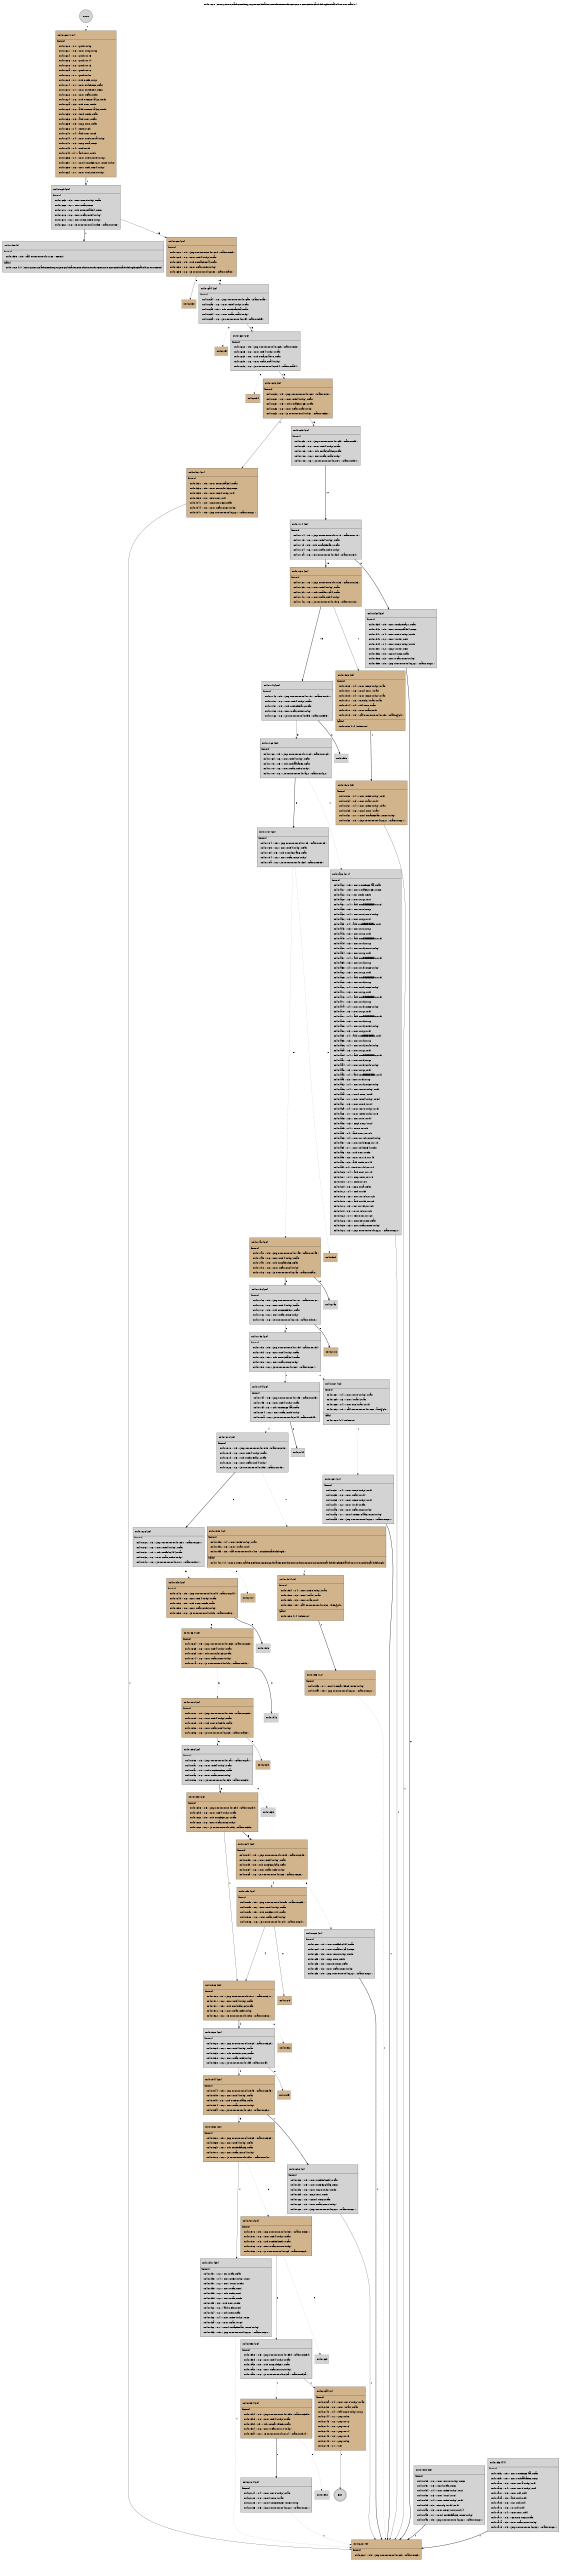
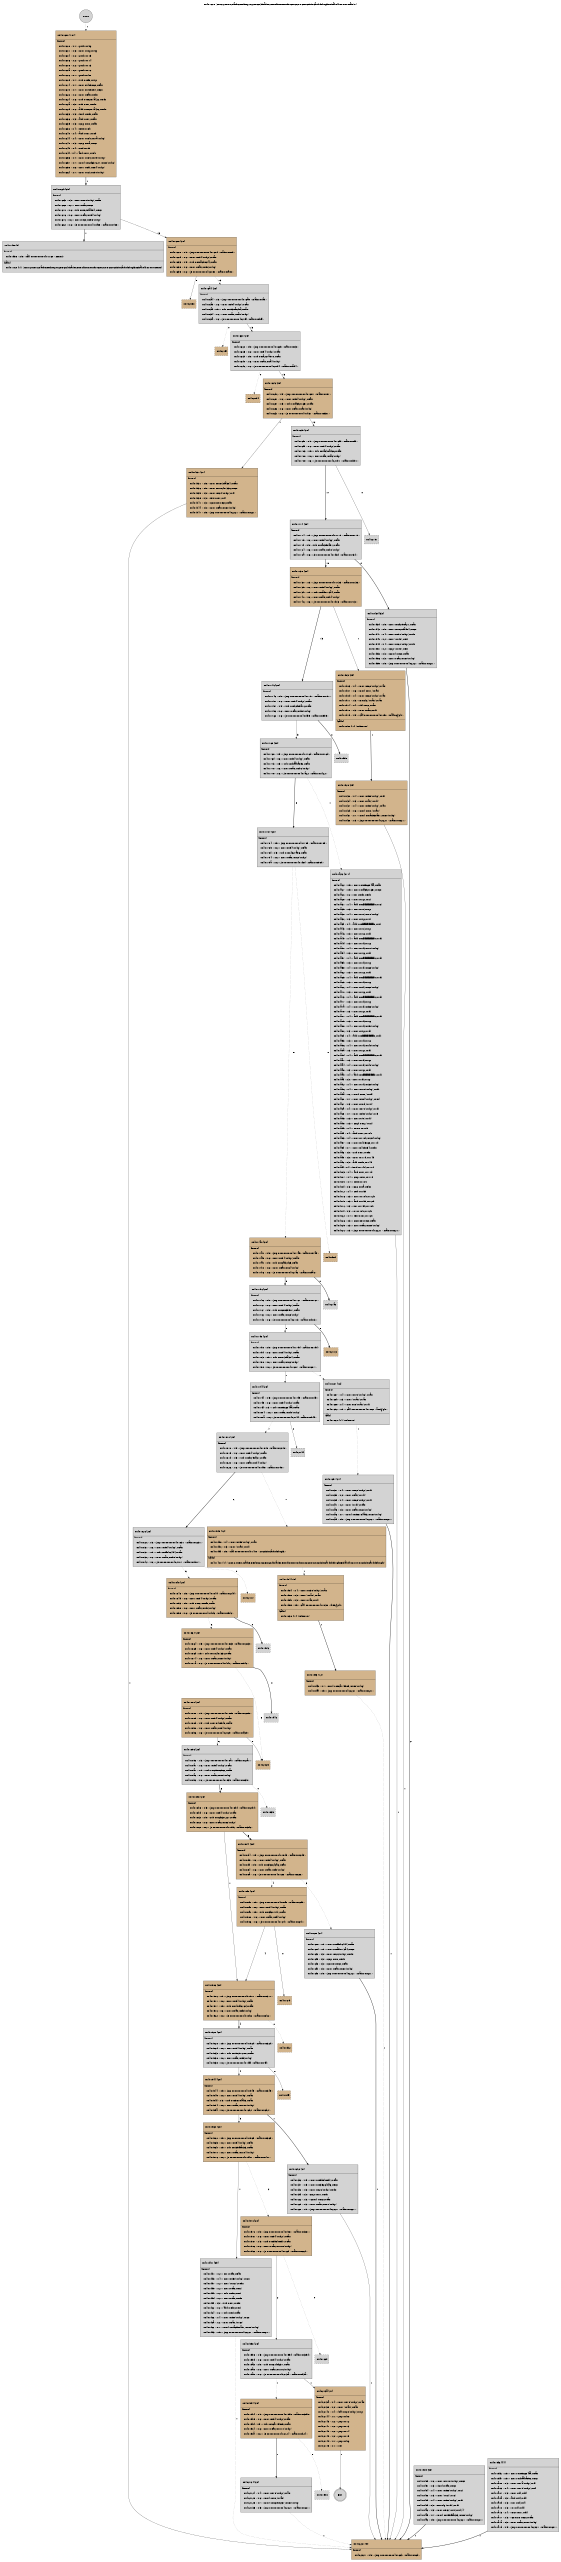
node "0x402191": added
edge "0x4017f4 [28]" -> "0x40214f": style bold -> solid
edge "0x401864 [28]" -> "0x401880 [28]": now "0x401864 [28]" -> "0x402029"
